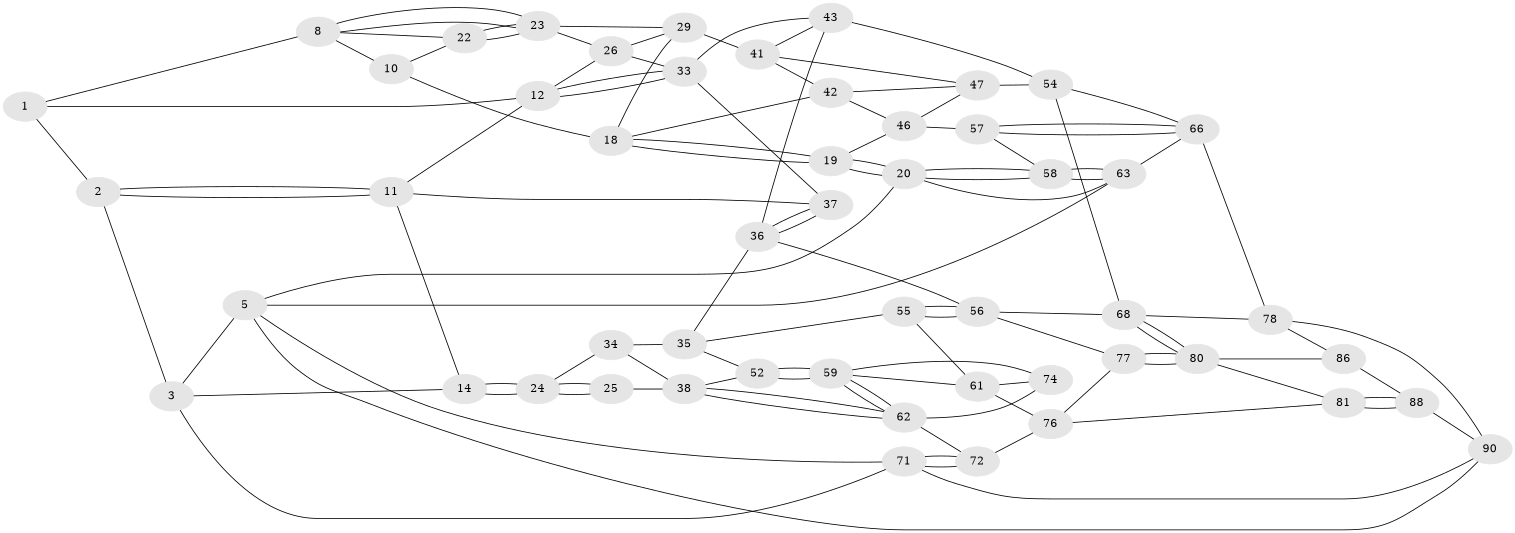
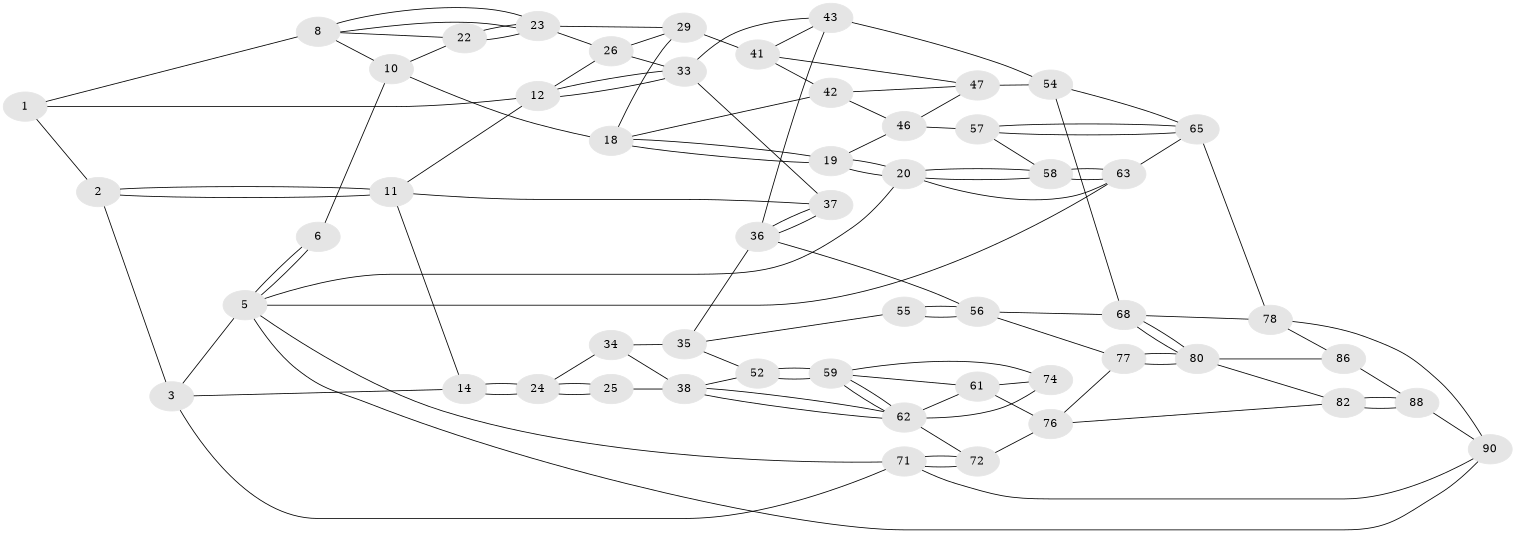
node "66": label "66" -> "65"
node "6": added
edge "55" -- "61": now "62" -- "61"
node "81": label "81" -> "82"
